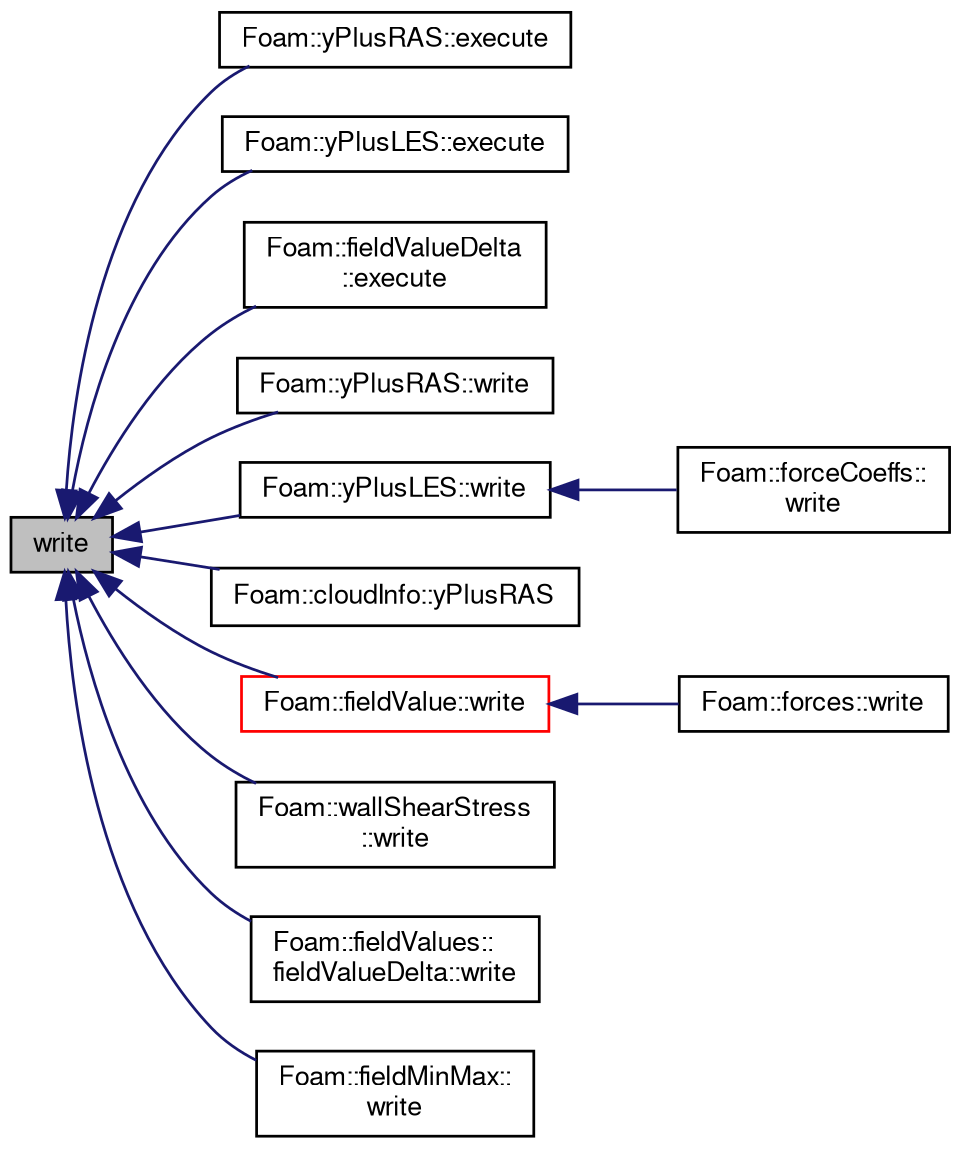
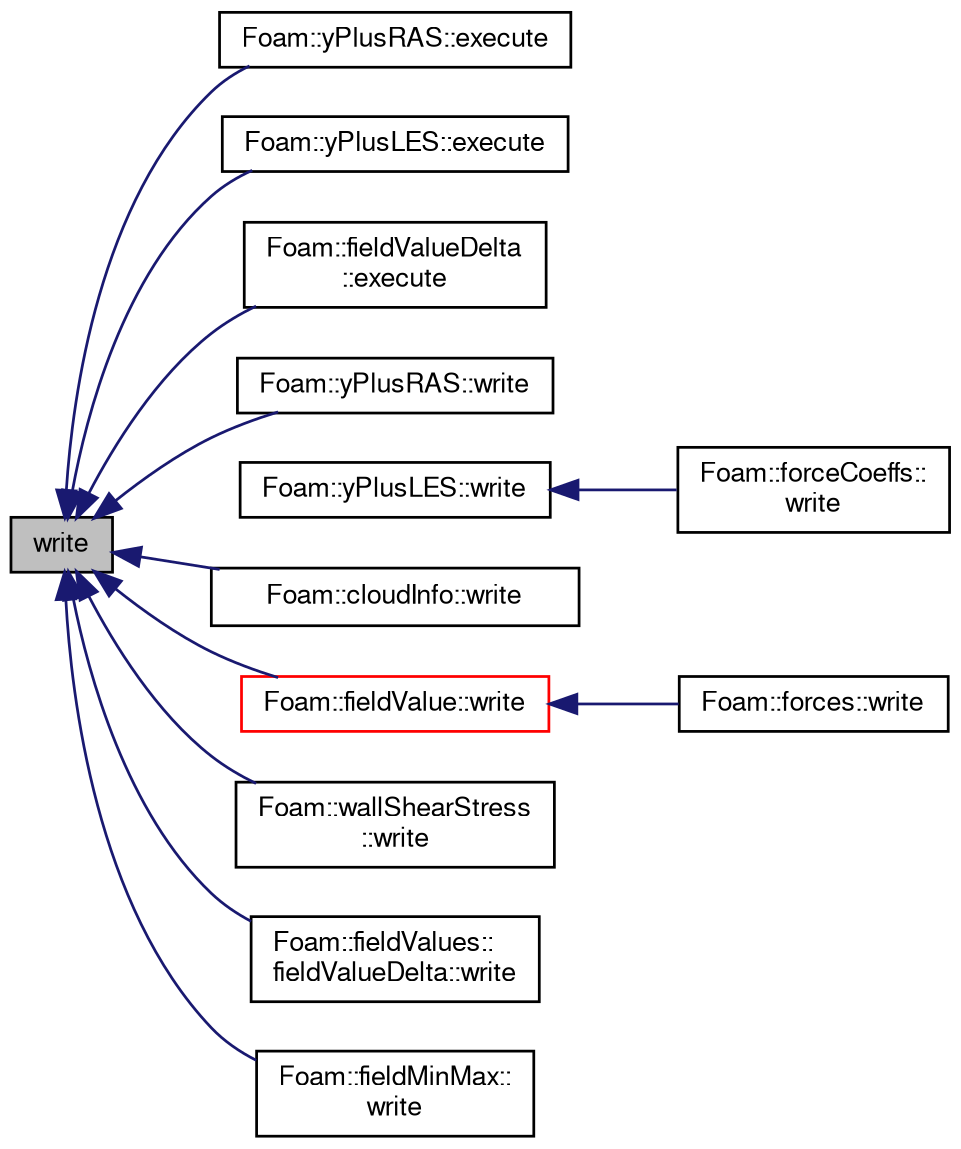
edge "Foam::yPlusLES::write" -> "write": removed
node "Foam::cloudInfo::yPlusRAS": label "Foam::cloudInfo::yPlusRAS" -> "Foam::cloudInfo::write"
